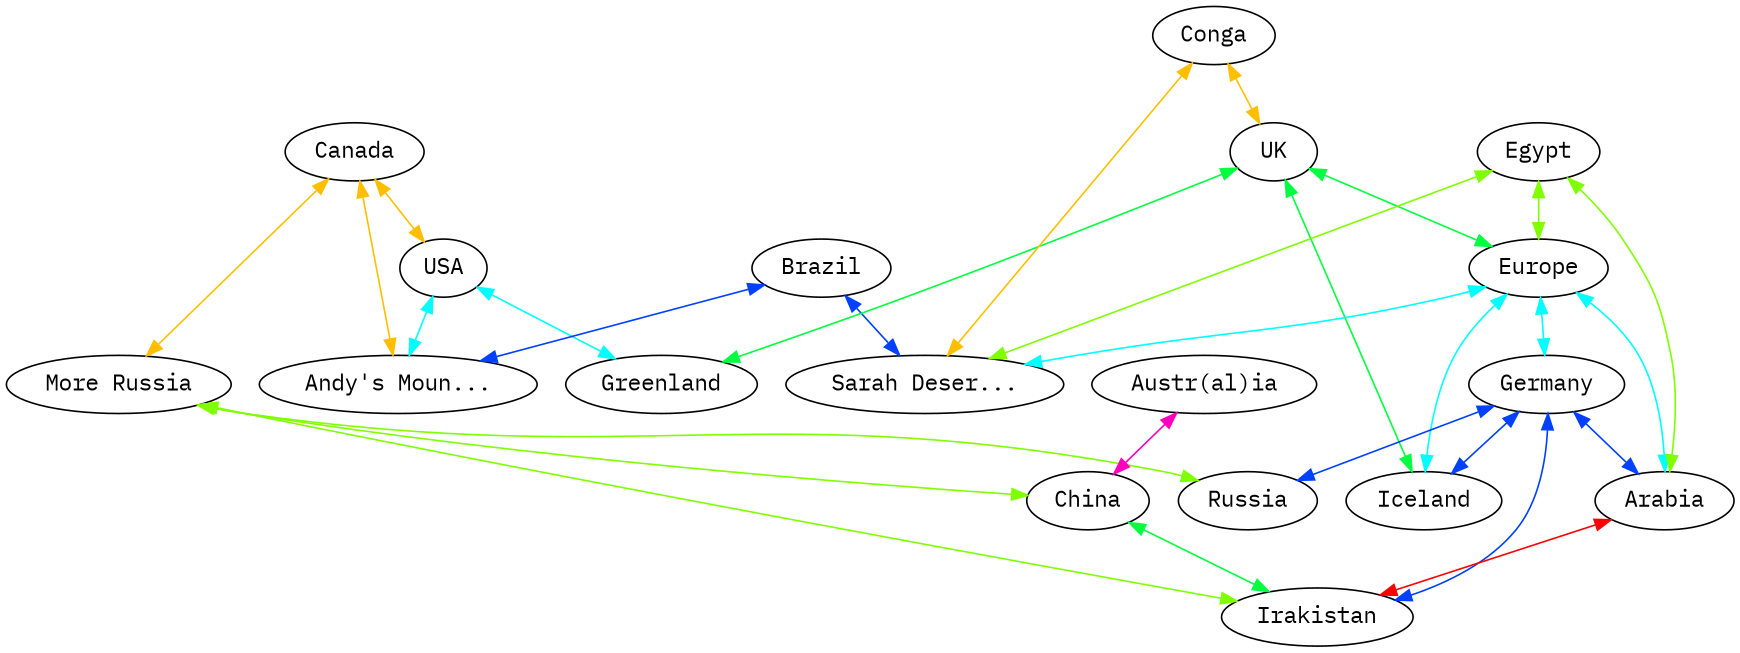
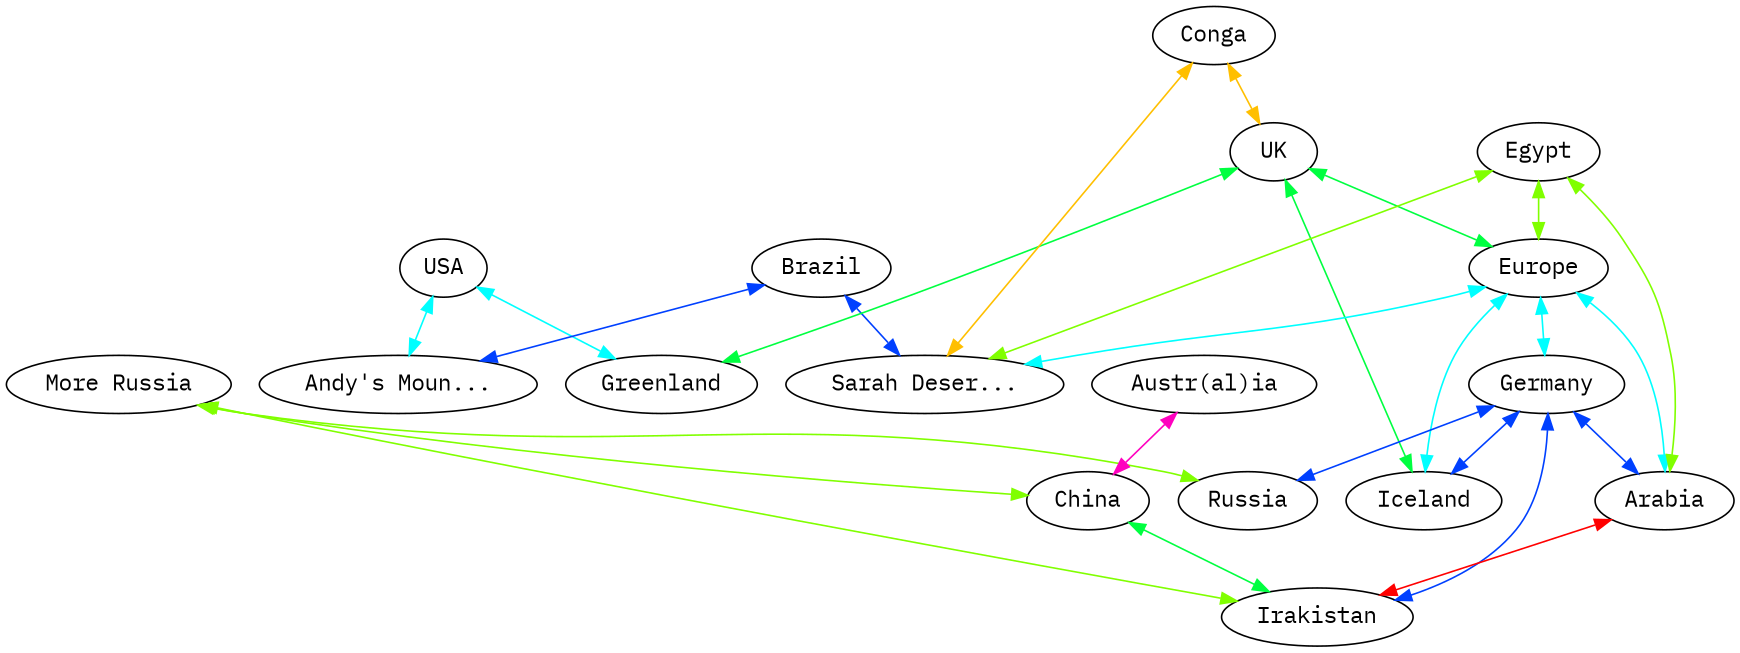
node "Canada": removed
